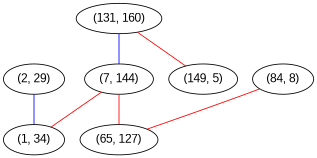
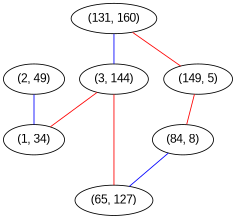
node "(2, 29)": label "(2, 29)" -> "(2, 49)"
node "(7, 144)": label "(7, 144)" -> "(3, 144)"
edge "(149, 5)" -- "(84, 8)": added
edge "(84, 8)" -- "(65, 127)": color red -> blue
